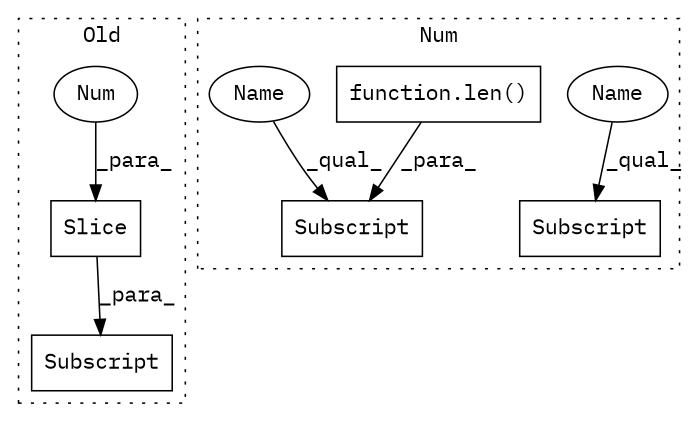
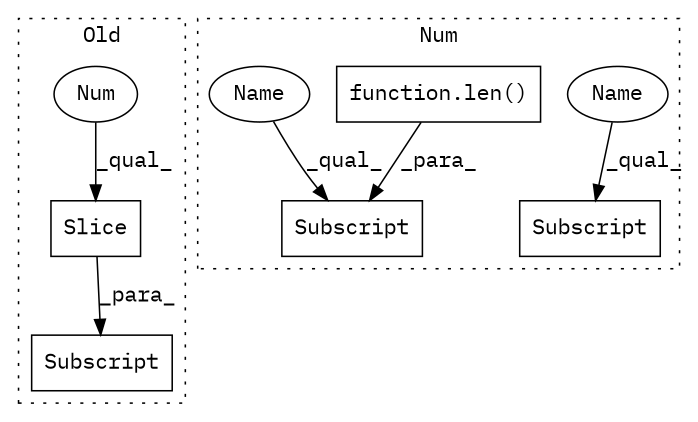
edge "Num" -> "Slice": label "_para_" -> "_qual_"
